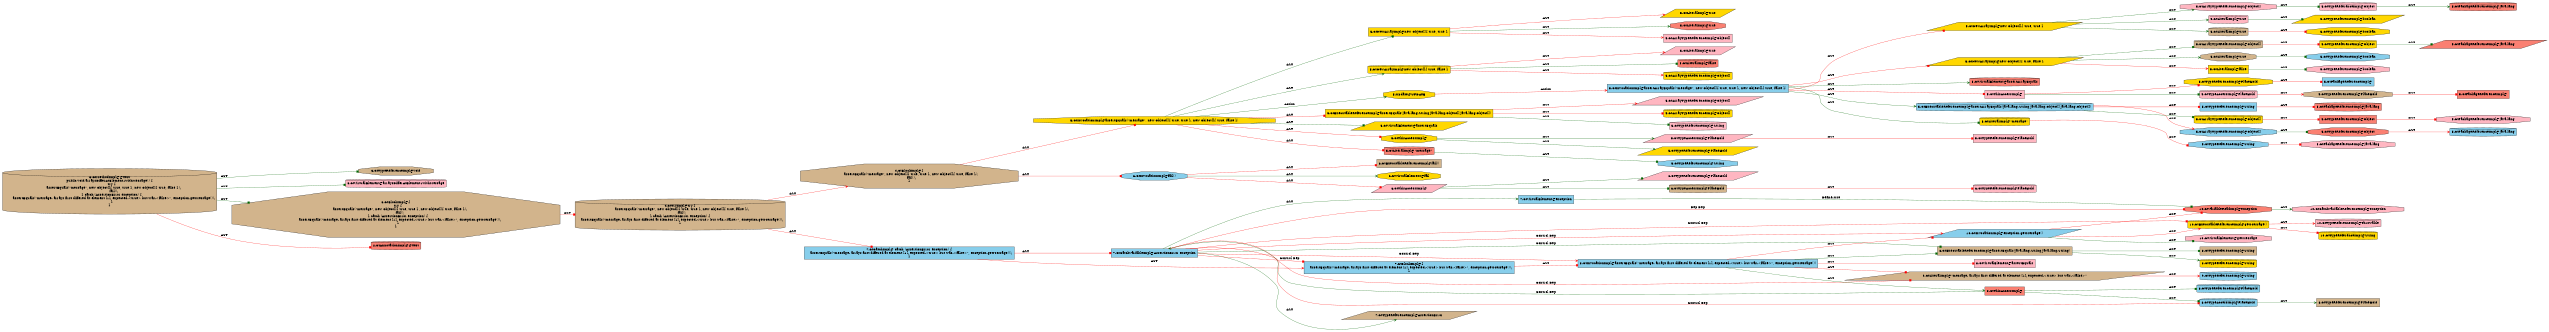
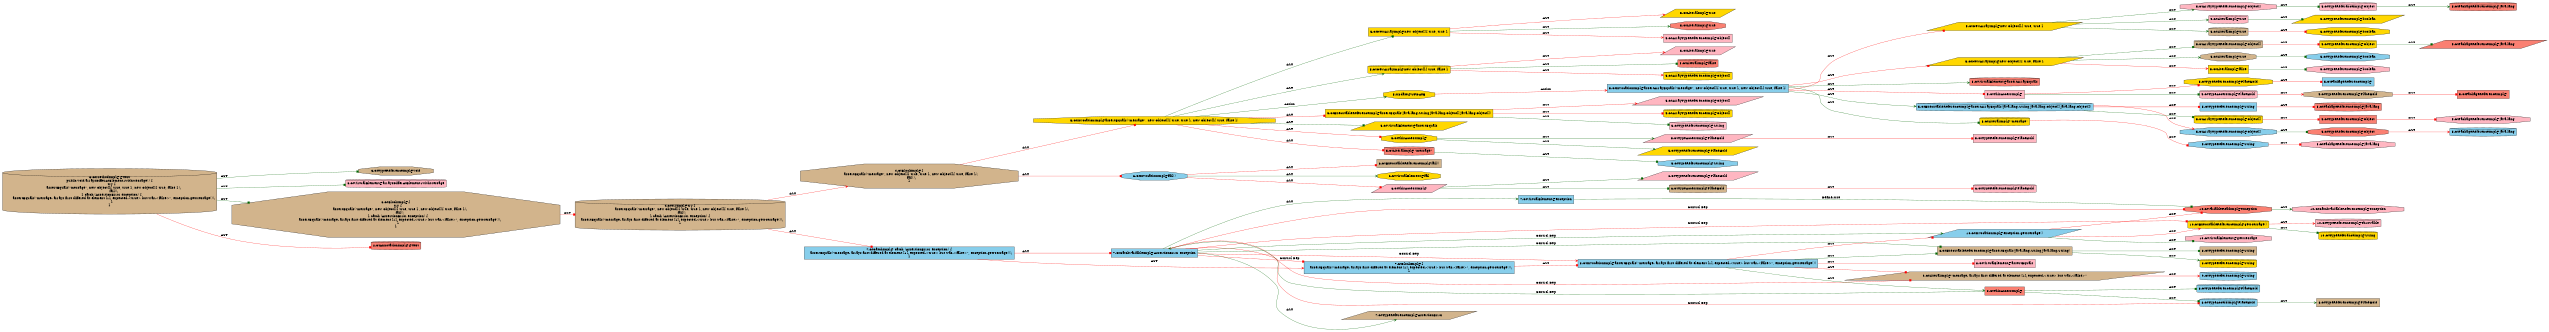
edge "7:CtCatchVariableImpl@AssertionError exception" -> "10:CtVariableReadImpl@exception": label "Dep Dep" -> "Control Dep"
edge "10:CtExecutableReferenceImpl@getMessage()" -> "10:CtTypeReferenceImpl@String": color red -> darkgreen
edge "7:CtCatchVariableImpl@AssertionError exception" -> "10:CtInvocationImpl@exception.getMessage()": color red -> darkgreen
